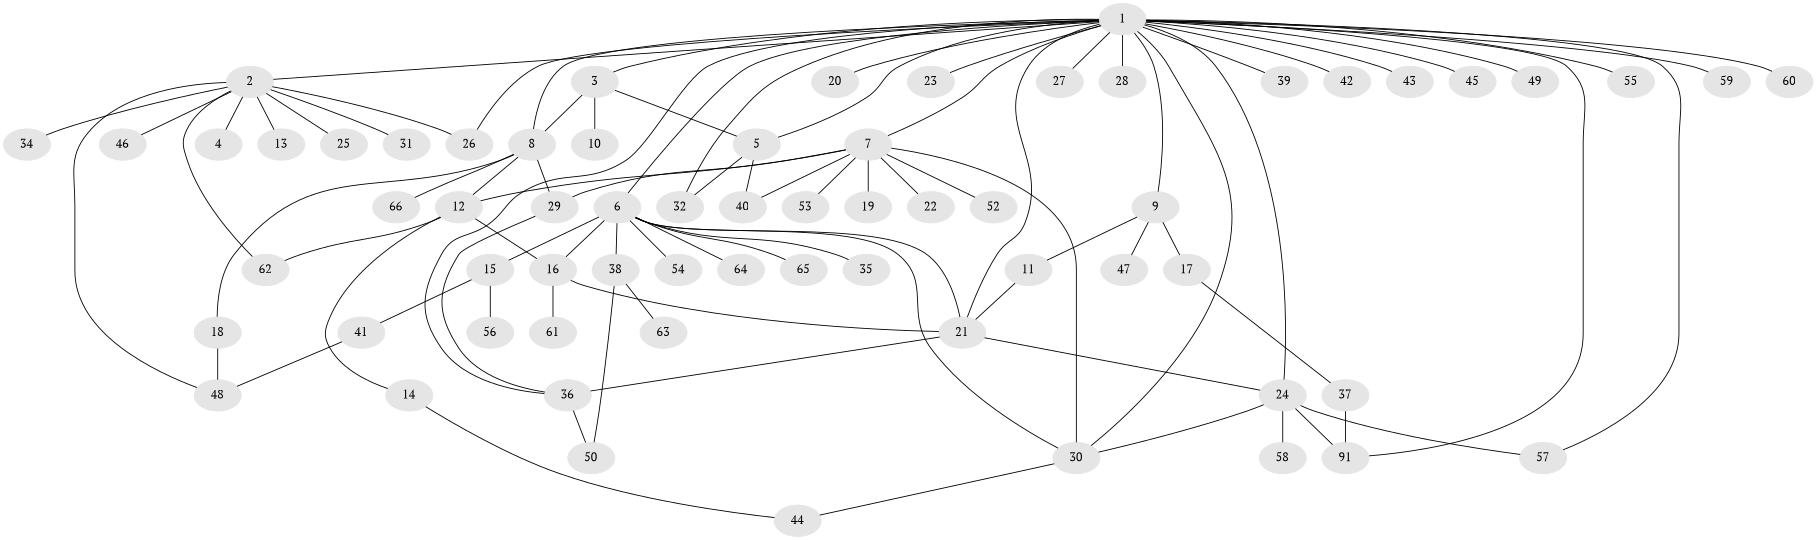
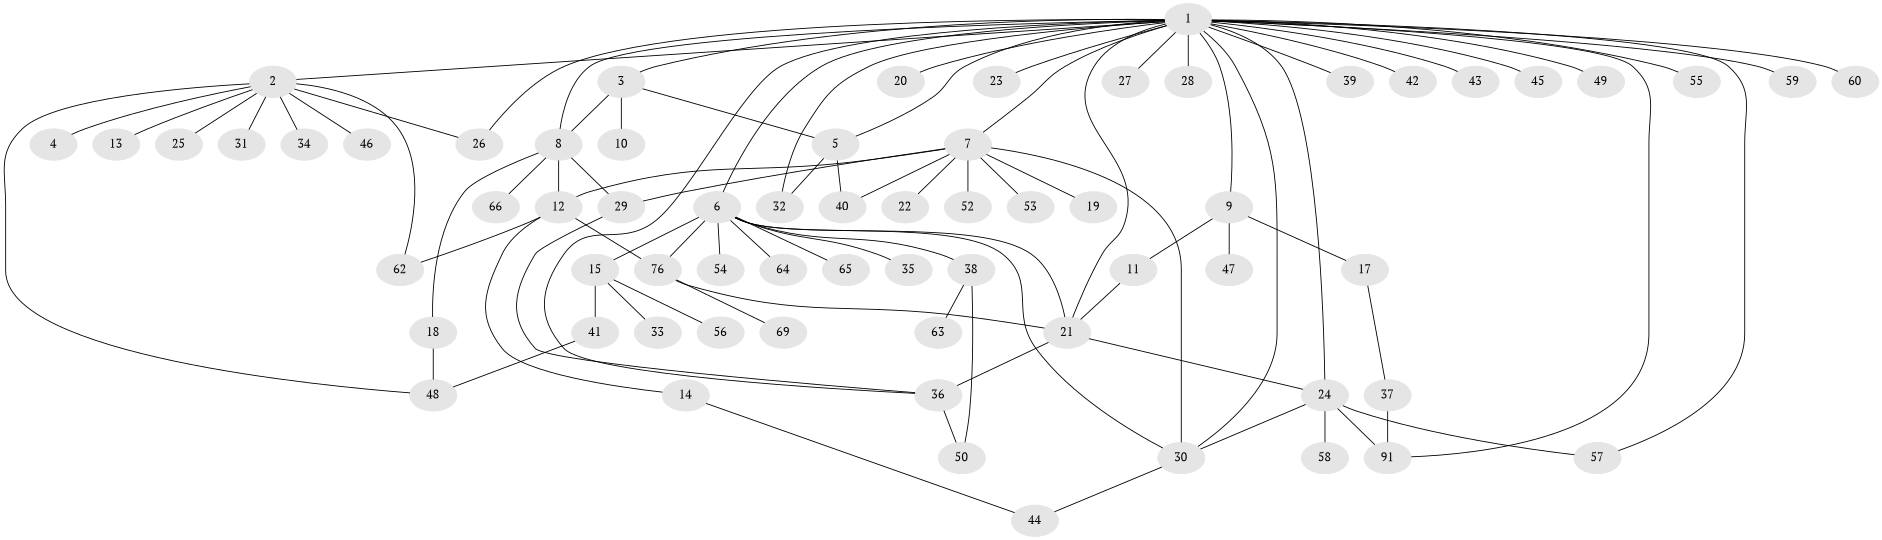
node "16": label "16" -> "76"
node "61": label "61" -> "69"
node "33": added
